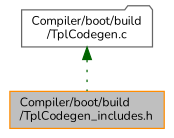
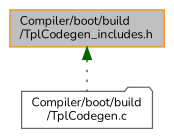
edge "Compiler/boot/build /TplCodegen_includes.h" -> "Compiler/boot/build /TplCodegen.c": reversed
